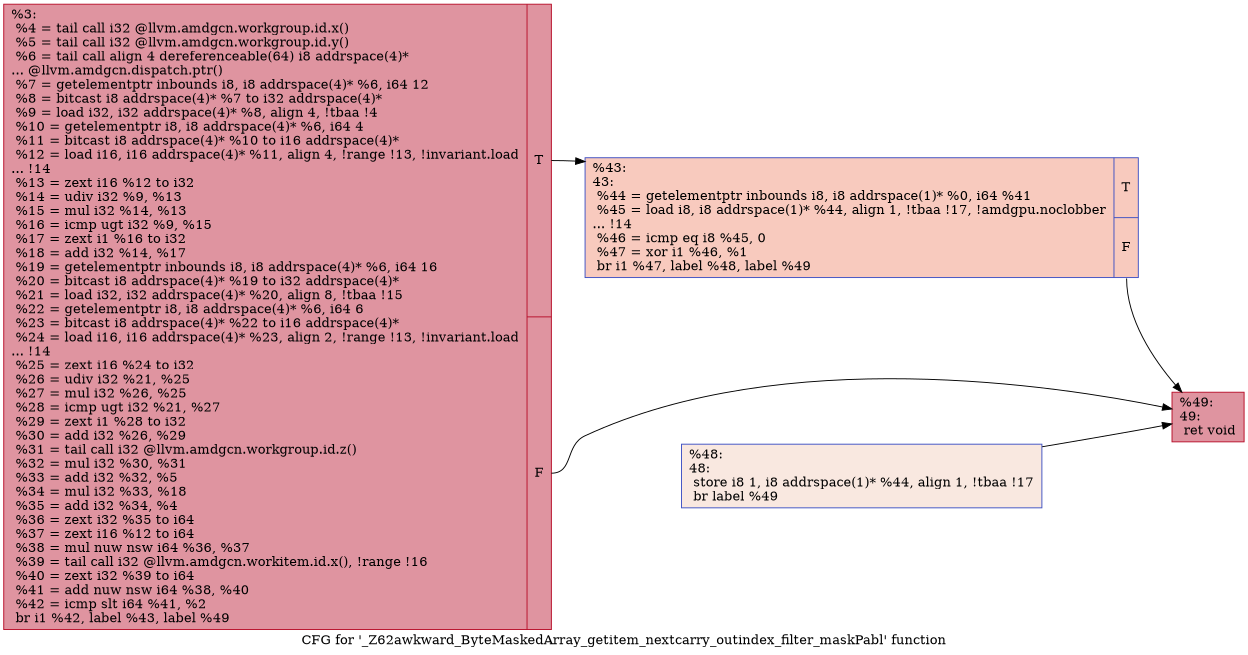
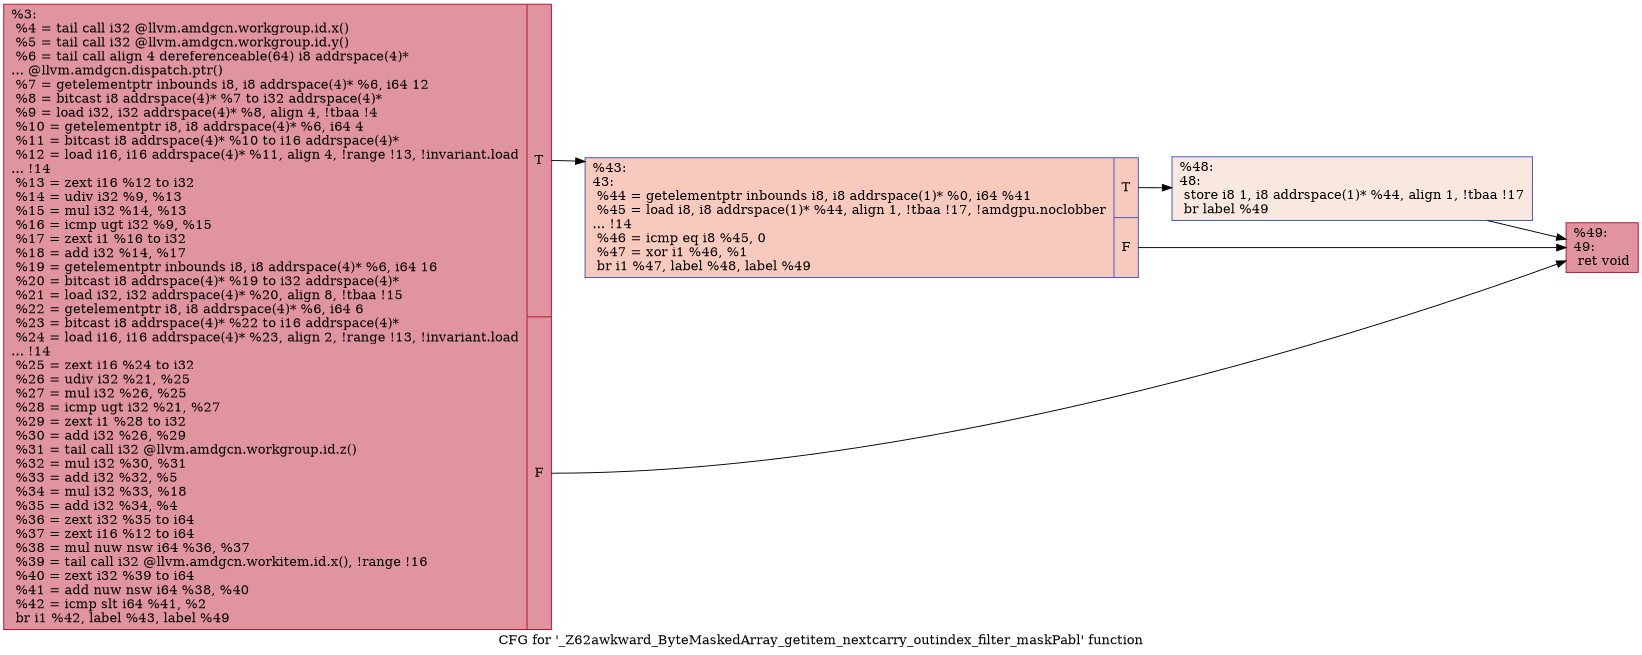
edge "%43:" -> "%48:": added
